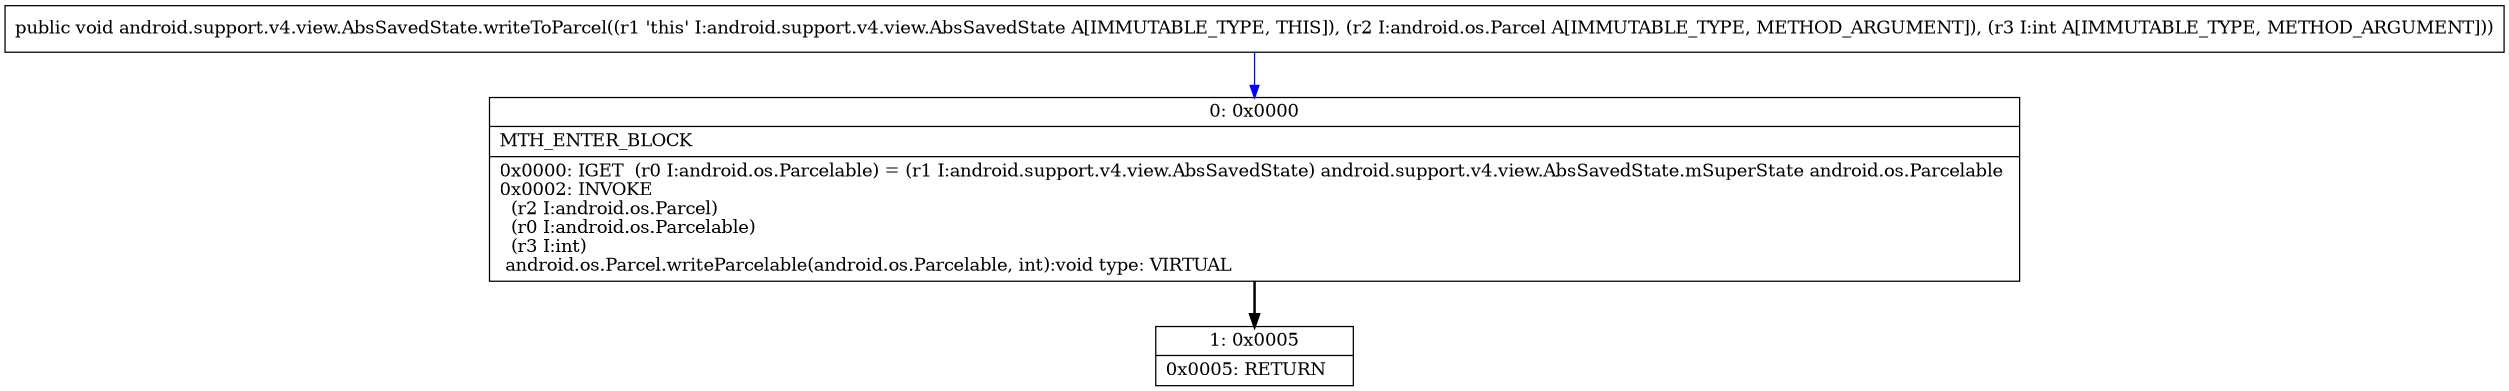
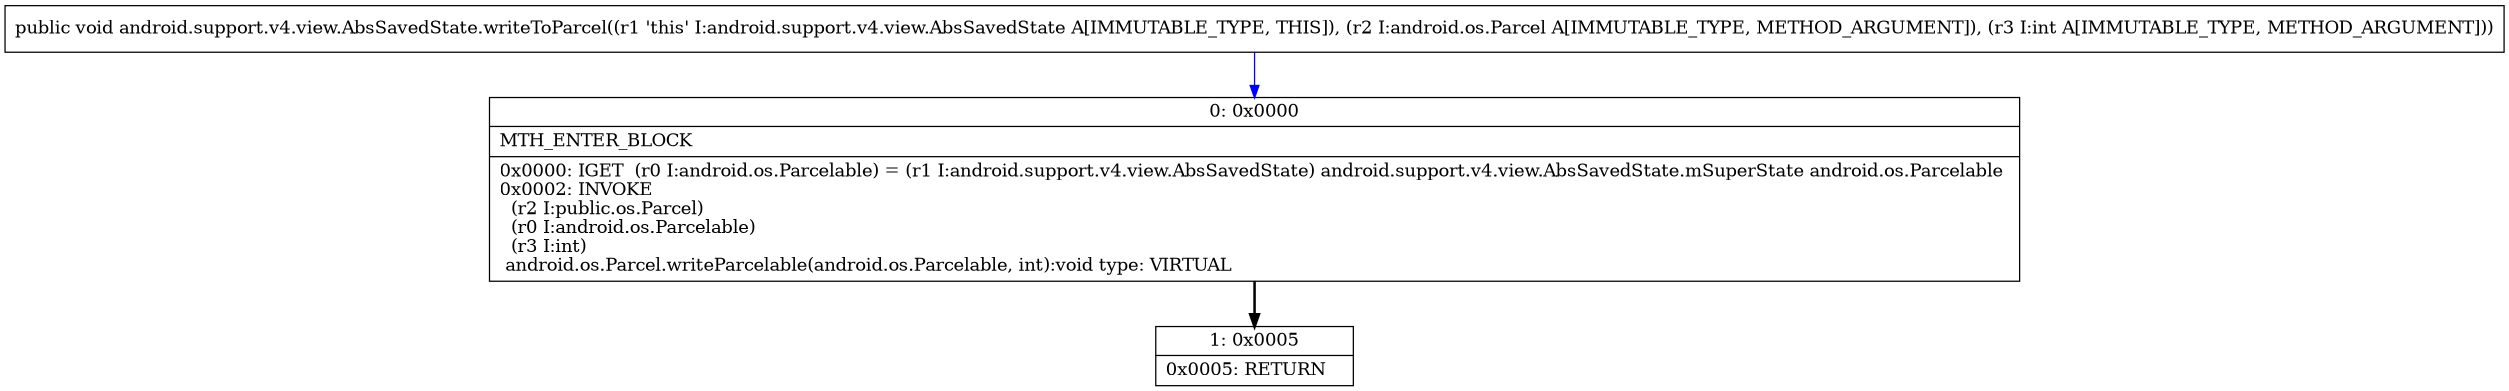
node "0: 0x0000": text "(r2 I:android.os.Parcel)" -> "(r2 I:public.os.Parcel)"
